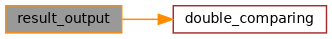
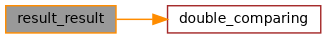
node "result_output": label "result_output" -> "result_result"
